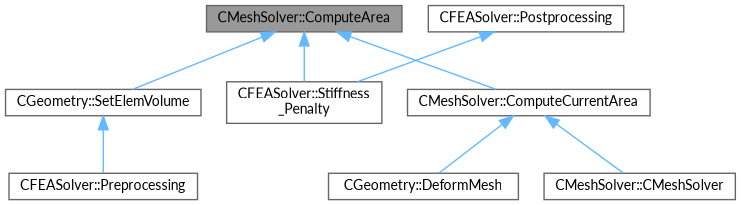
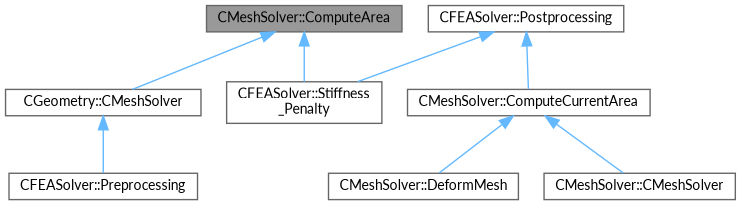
edge "CMeshSolver::ComputeCurrentArea" -> "CMeshSolver::ComputeArea": now "CMeshSolver::ComputeCurrentArea" -> "CFEASolver::Postprocessing"
node "CGeometry::SetElemVolume": label "CGeometry::SetElemVolume" -> "CGeometry::CMeshSolver"
node "CGeometry::DeformMesh": label "CGeometry::DeformMesh" -> "CMeshSolver::DeformMesh"
